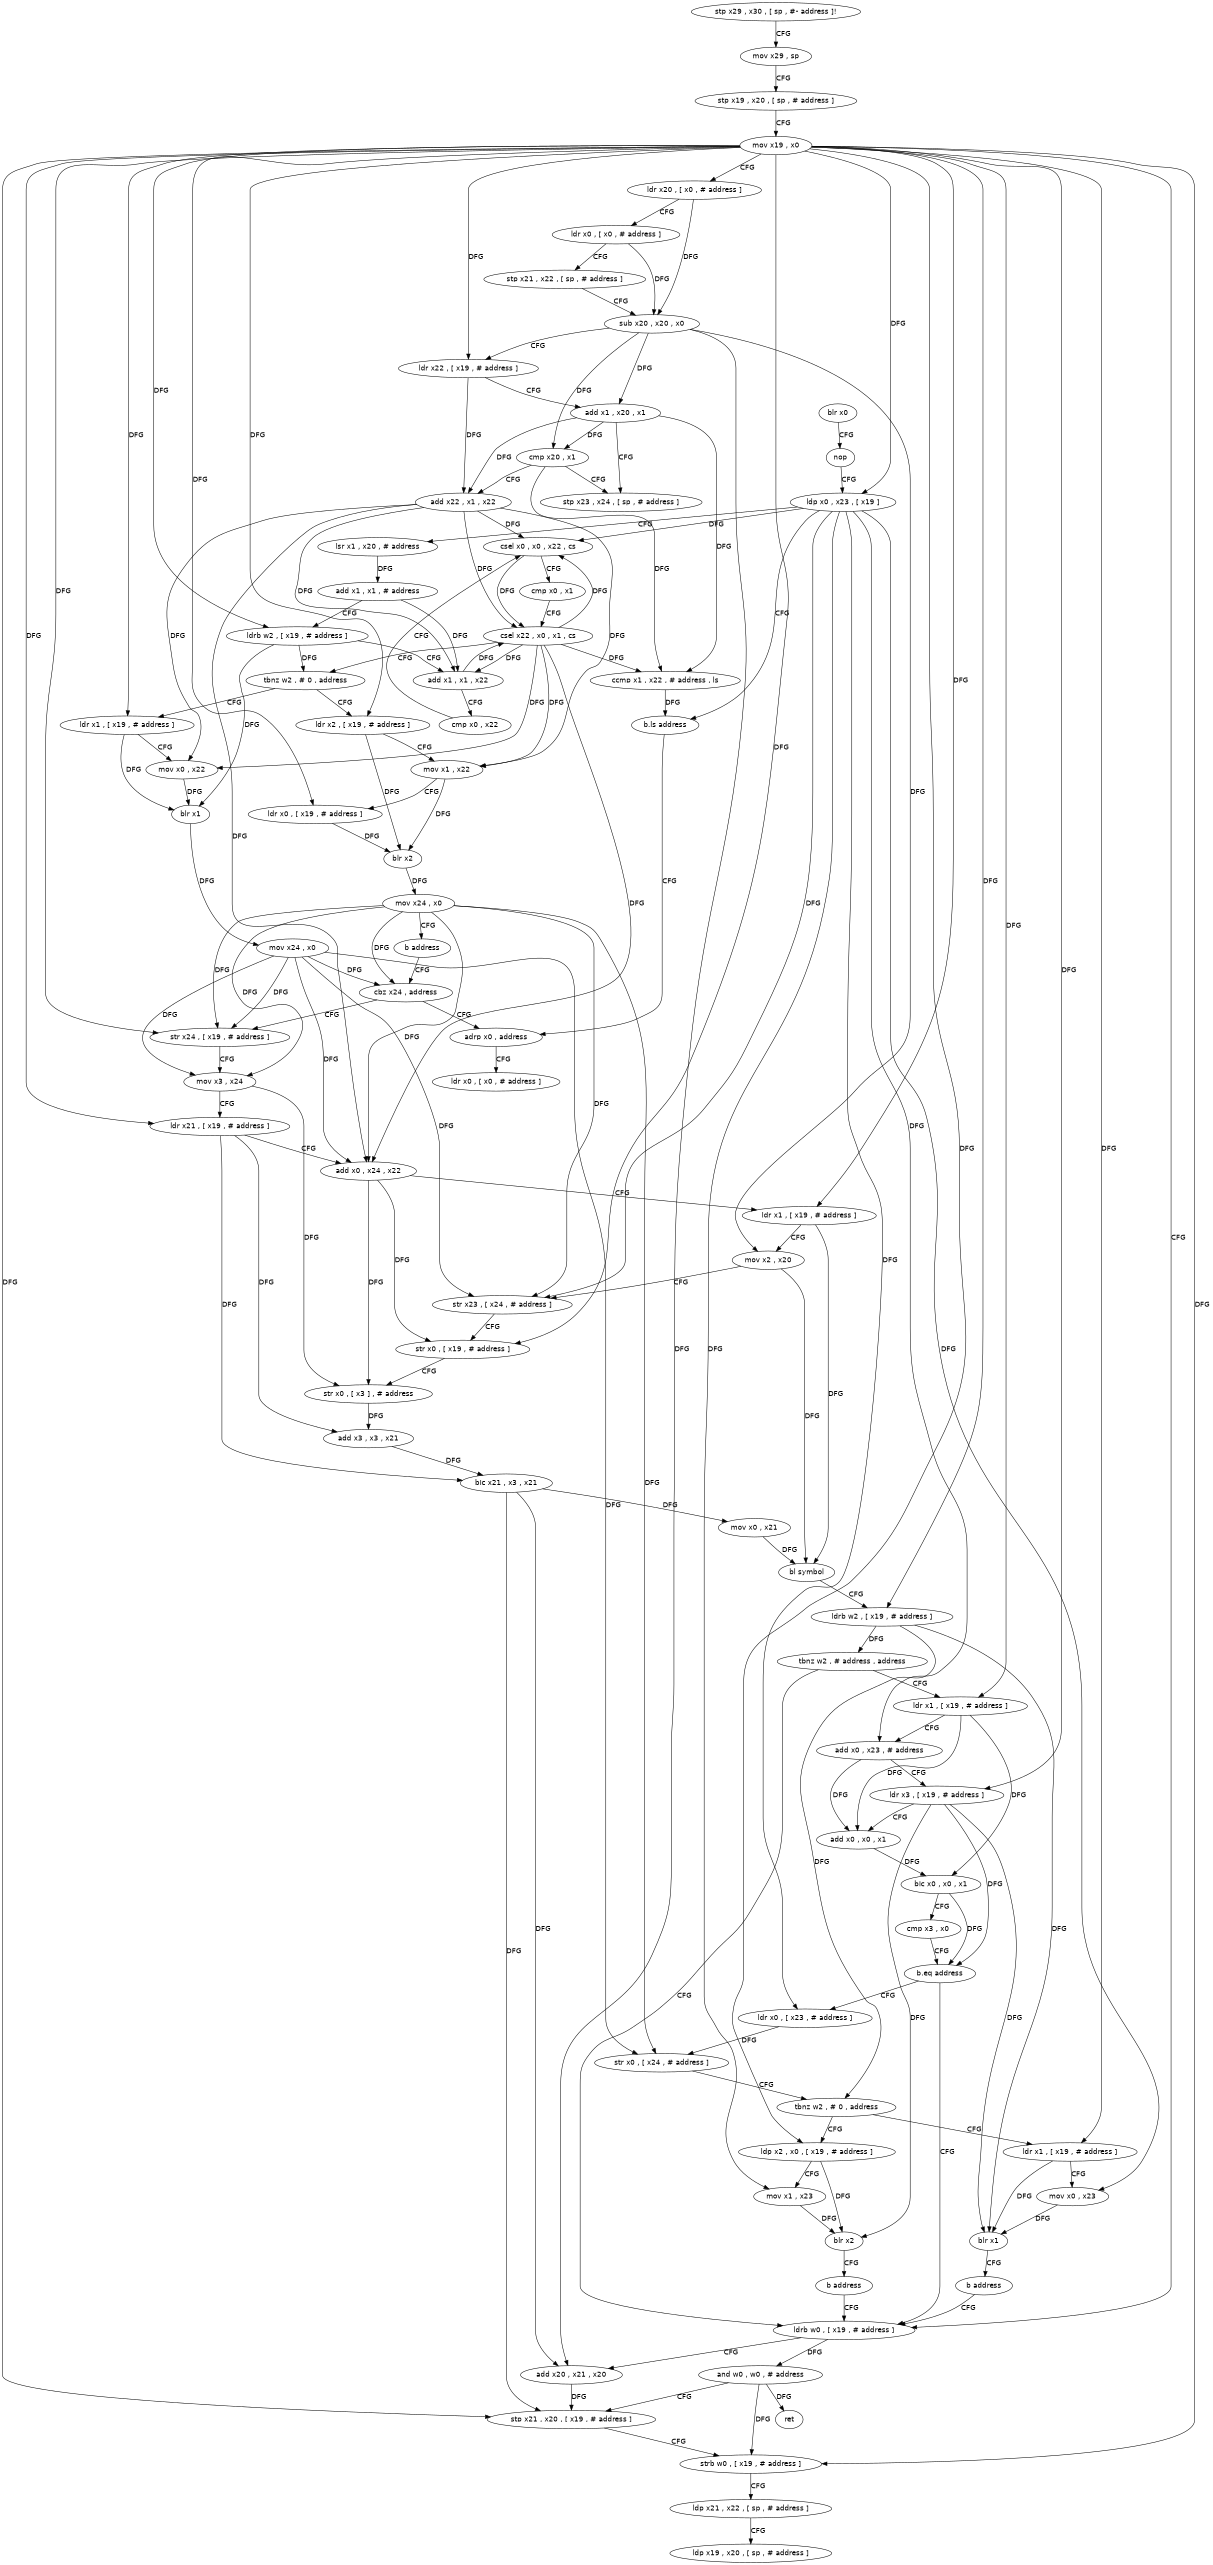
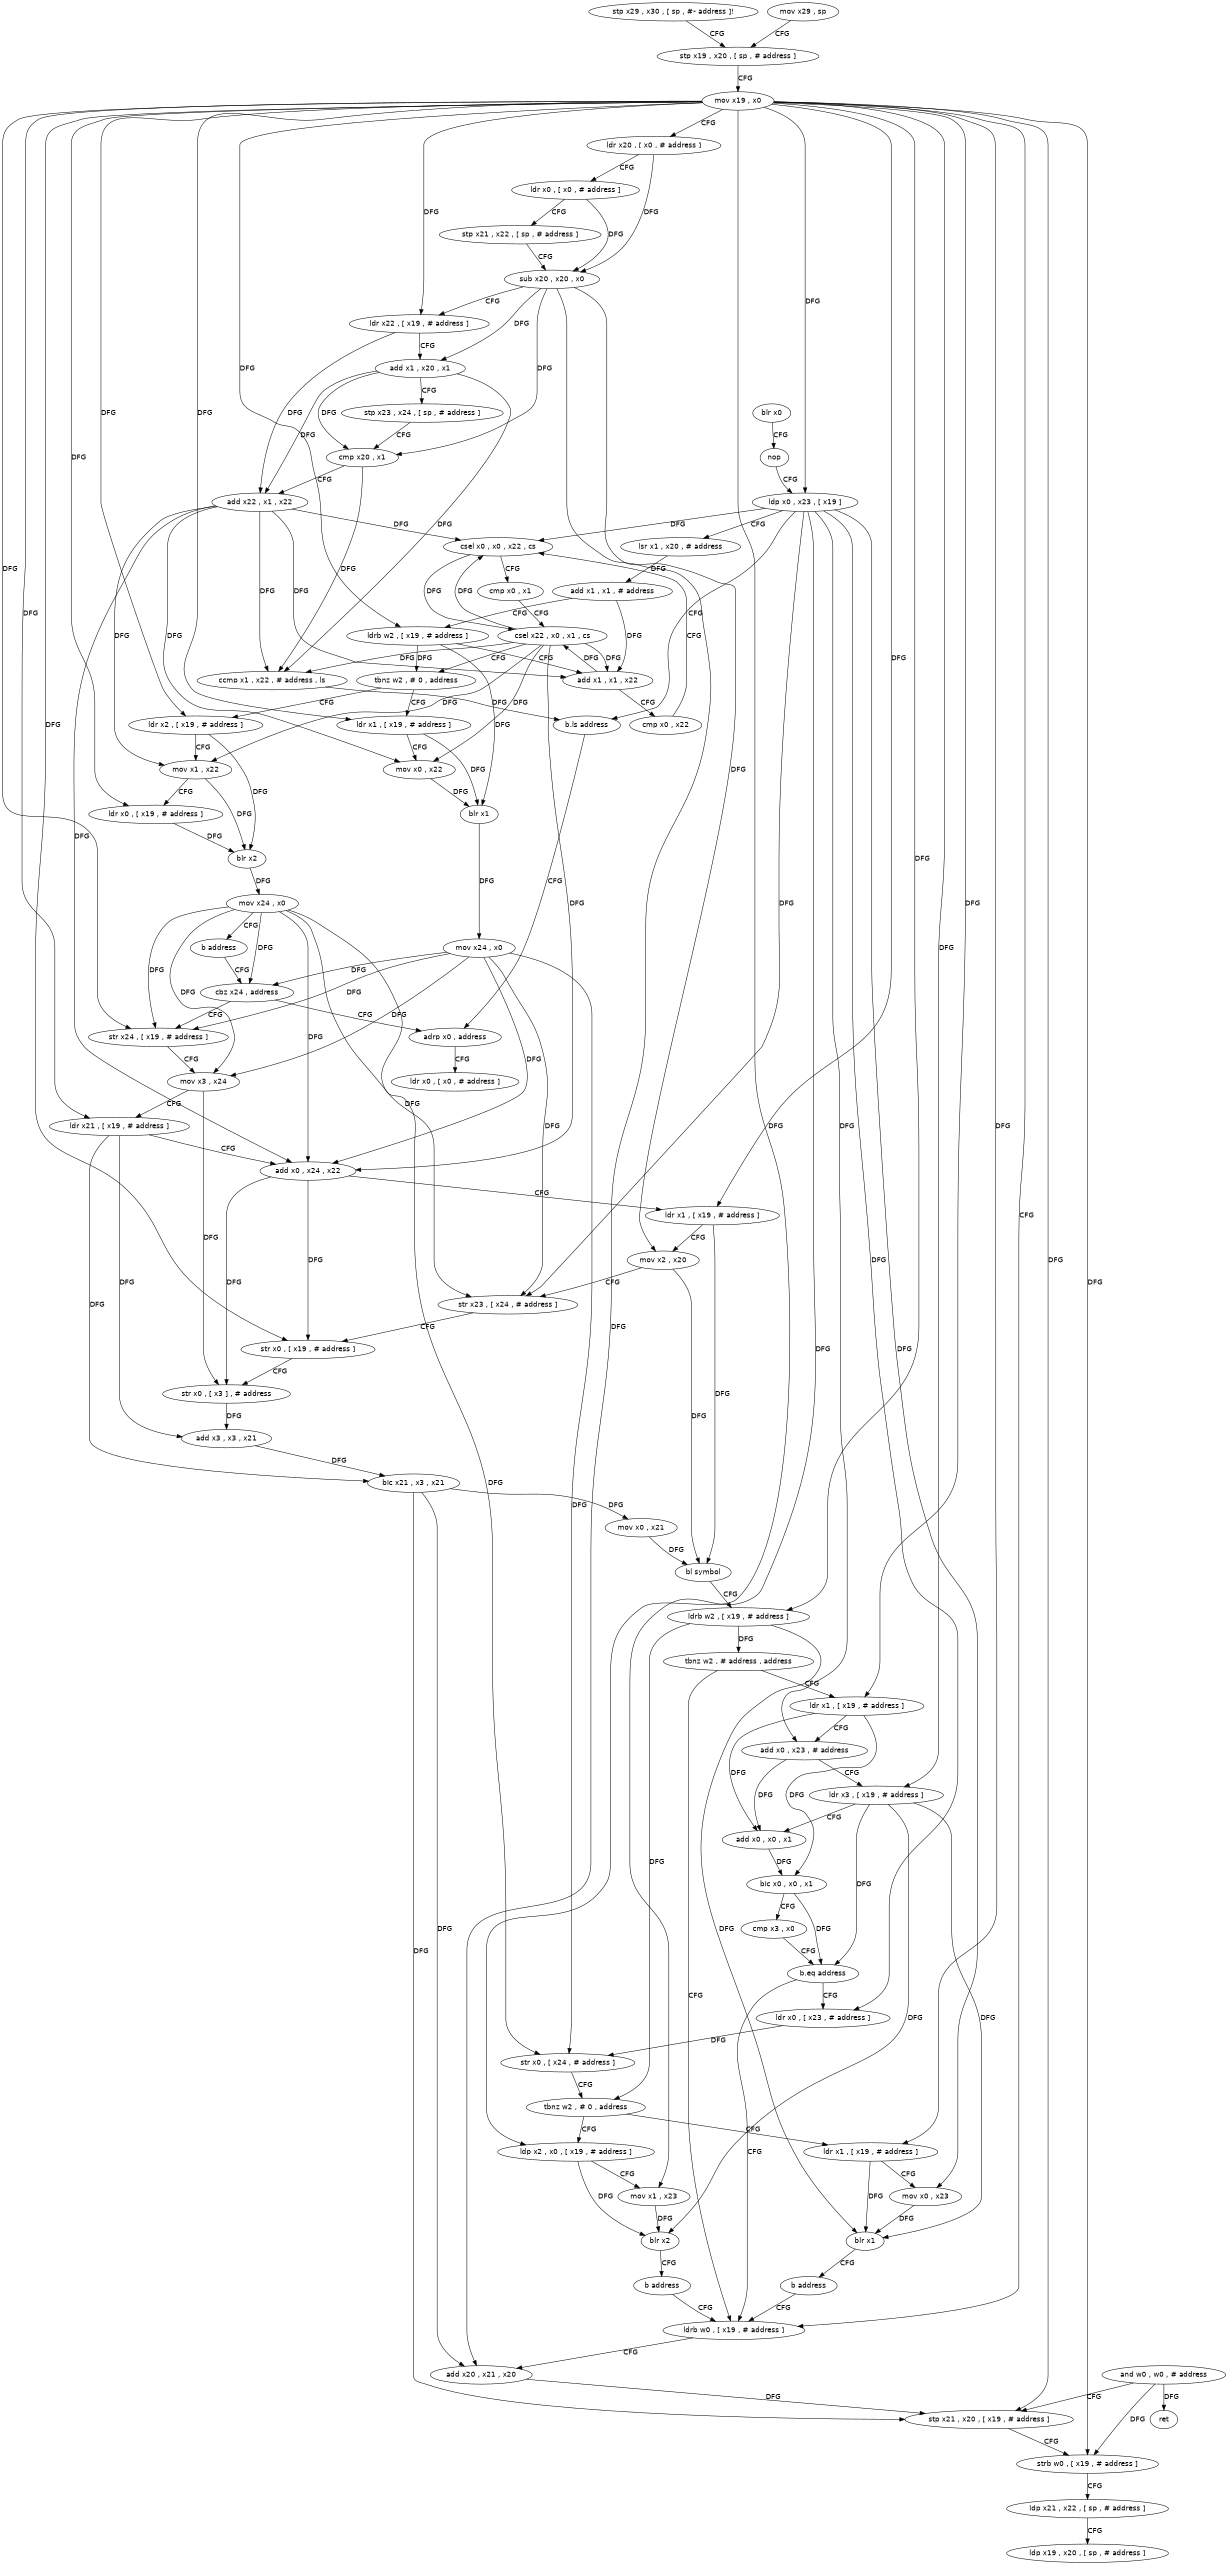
edge "stp x29 , x30 , [ sp , #- address ]!" -> "mov x29 , sp": now "stp x29 , x30 , [ sp , #- address ]!" -> "stp x19 , x20 , [ sp , # address ]"
edge "cmp x20 , x1" -> "stp x23 , x24 , [ sp , # address ]": reversed
edge "add x22 , x1 , x22" -> "csel x22 , x0 , x1 , cs": now "add x22 , x1 , x22" -> "ccmp x1 , x22 , # address , ls"
edge "ldrb w0 , [ x19 , # address ]" -> "and w0 , w0 , # address": removed, label "DFG"
